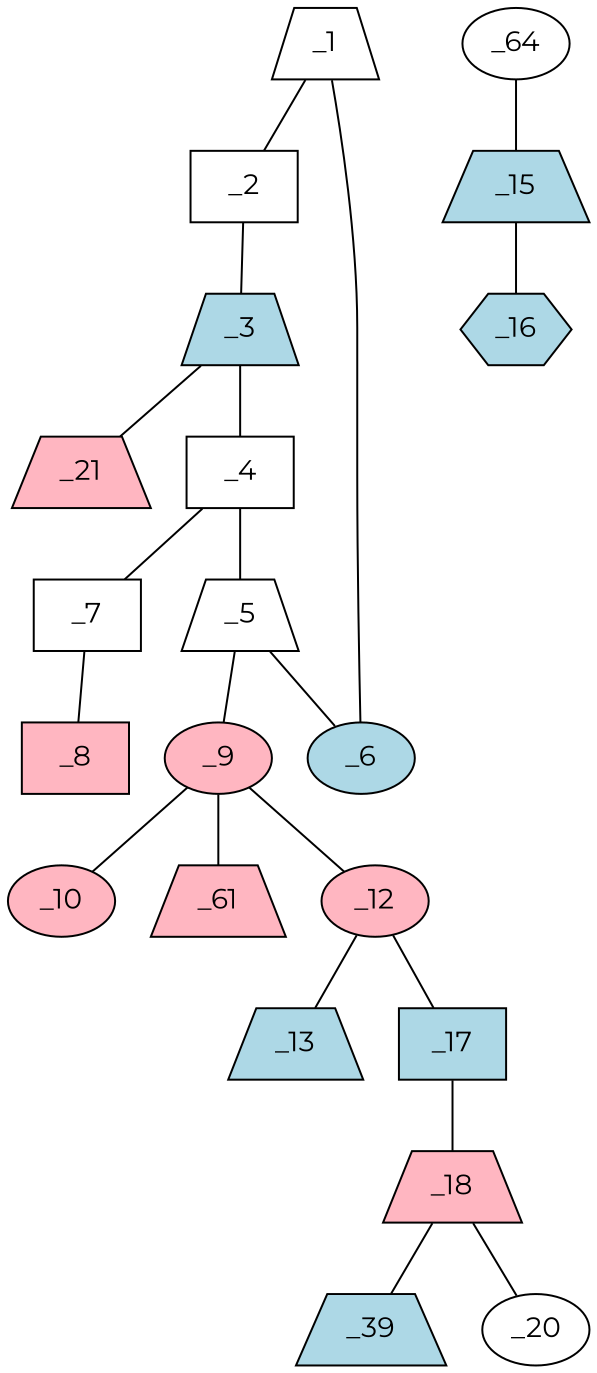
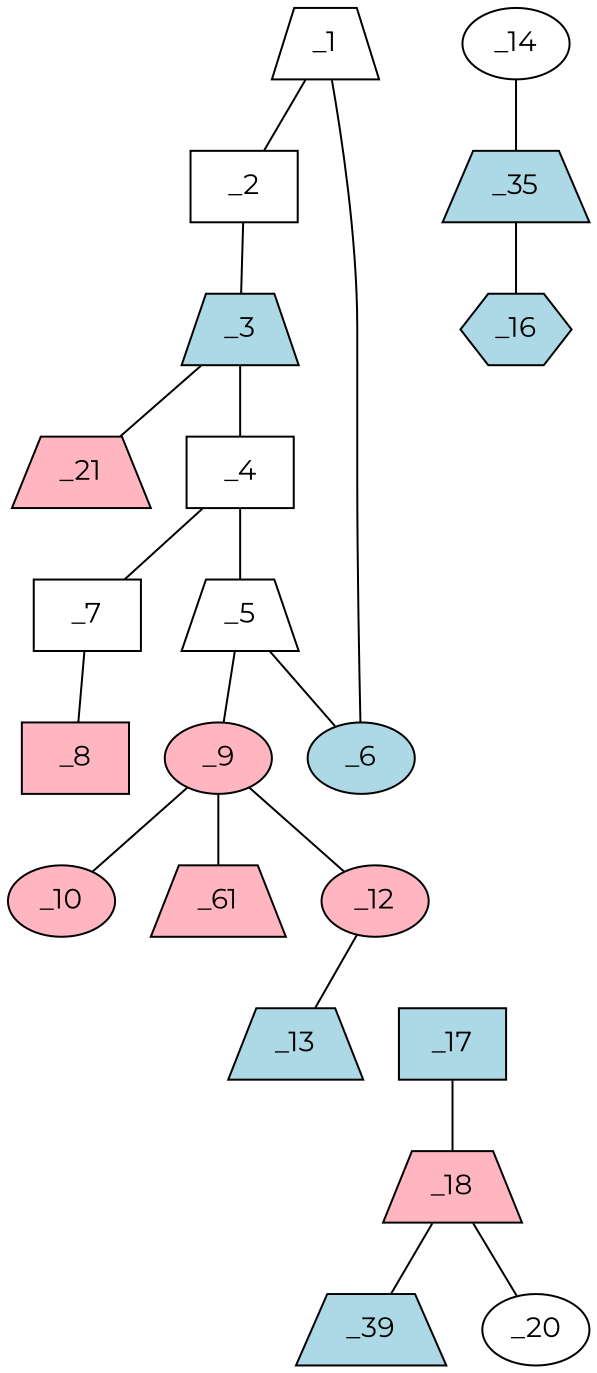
node "_64": label "_64" -> "_14"
node "_15": label "_15" -> "_35"
edge "_12" -- "_17": removed
